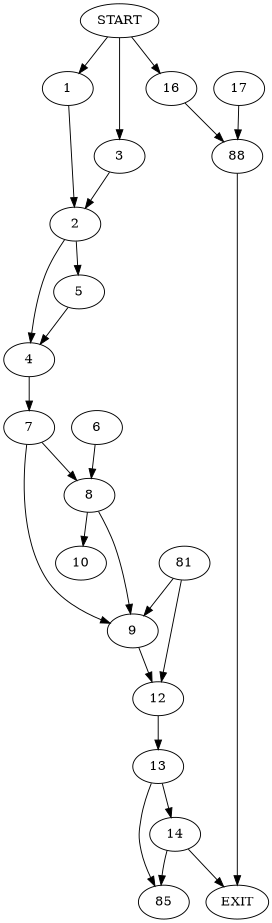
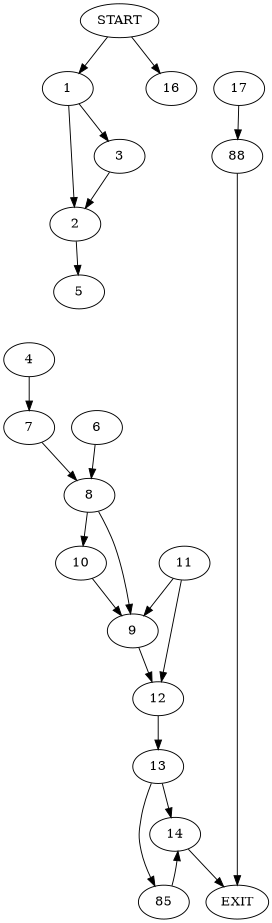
edge "START" -> "3": now "1" -> "3"
edge "16" -> "88": removed
edge "2" -> "4": removed
edge "5" -> "4": removed
edge "7" -> "9": now "10" -> "9"
node "81": label "81" -> "11"
edge "14" -> "85": reversed
